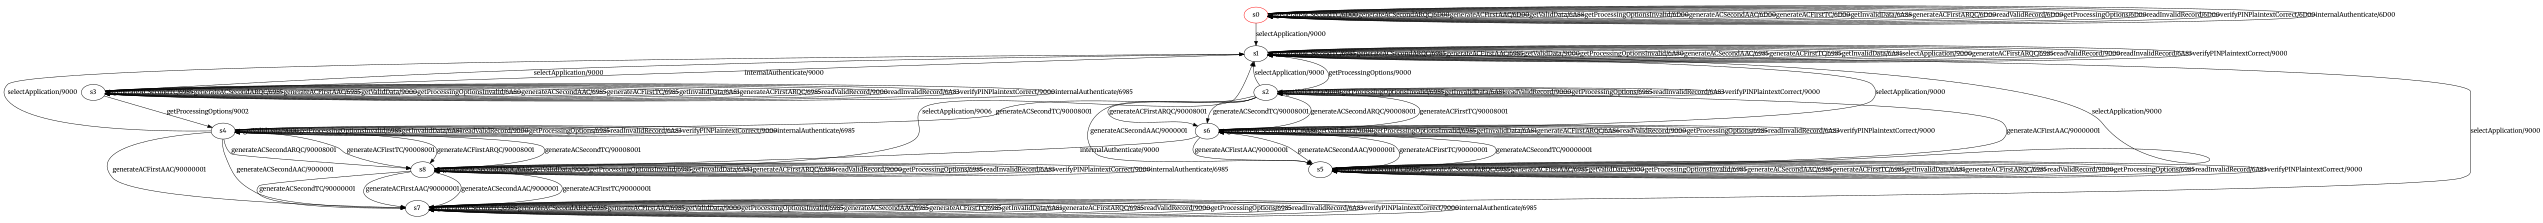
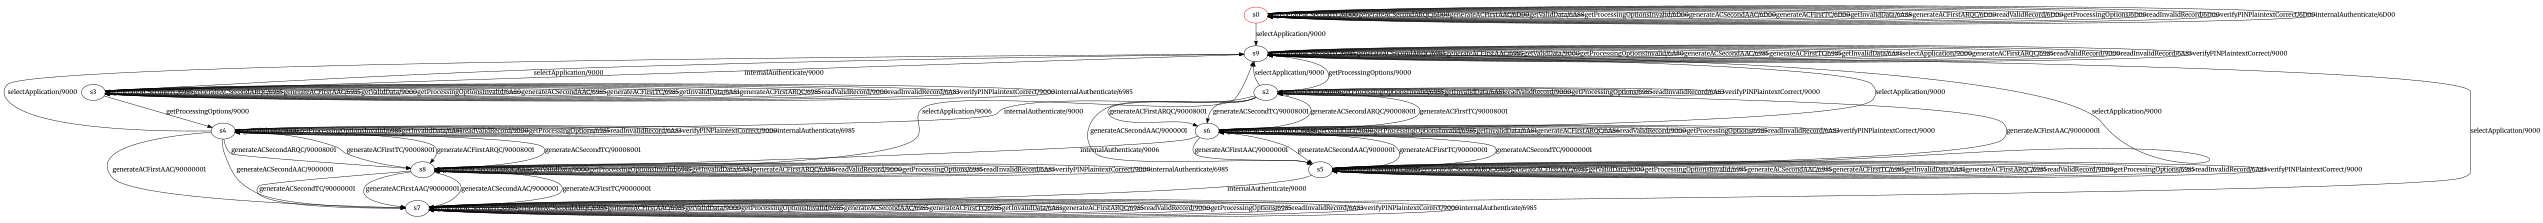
node "s1": label "s1" -> "s9"
edge "s3" -> "s4": label "getProcessingOptions/9002" -> "getProcessingOptions/9000"
edge "s2" -> "s4": label "generateACSecondTC/90008001" -> "internalAuthenticate/9000"
edge "s6" -> "s8": label "internalAuthenticate/9000" -> "internalAuthenticate/9006"
edge "s5" -> "s7": added, label "internalAuthenticate/9000"
